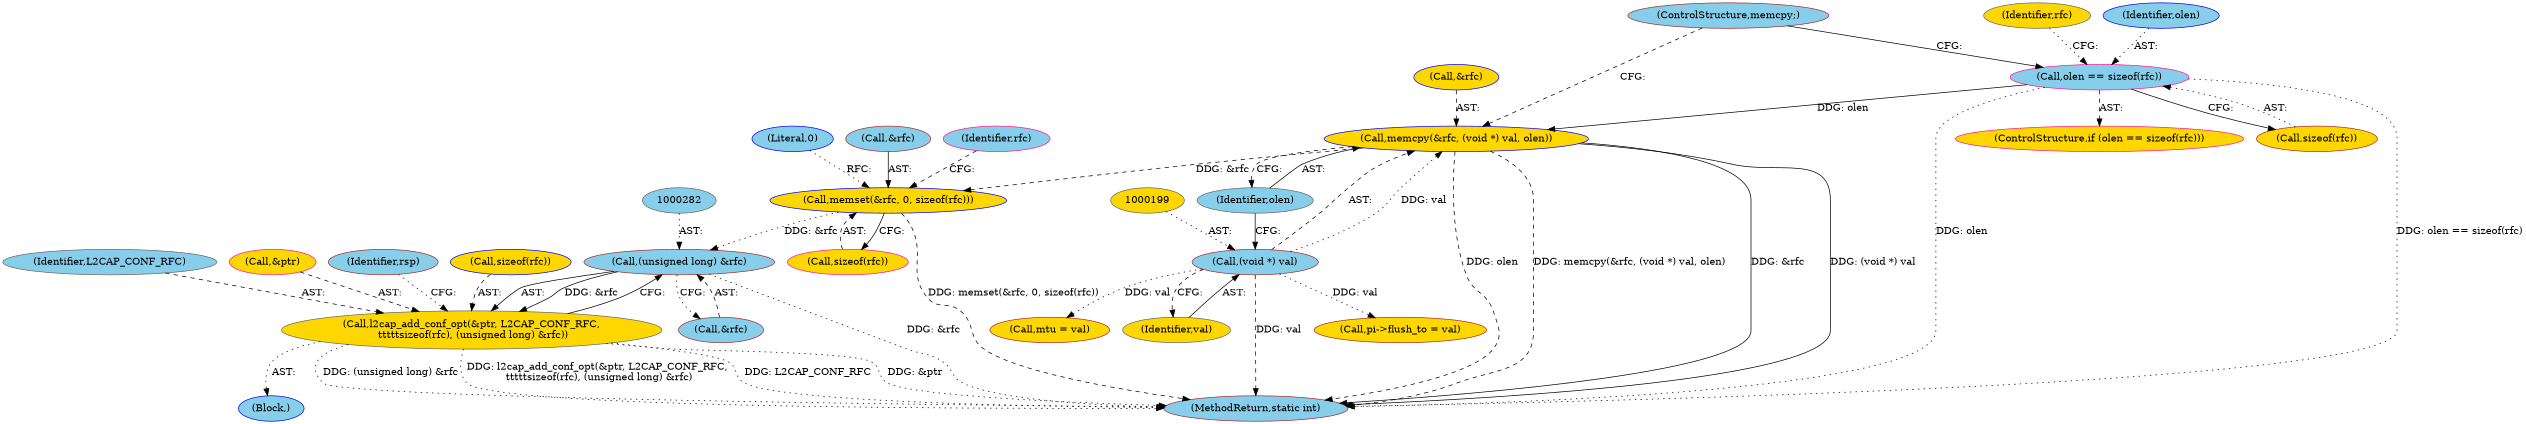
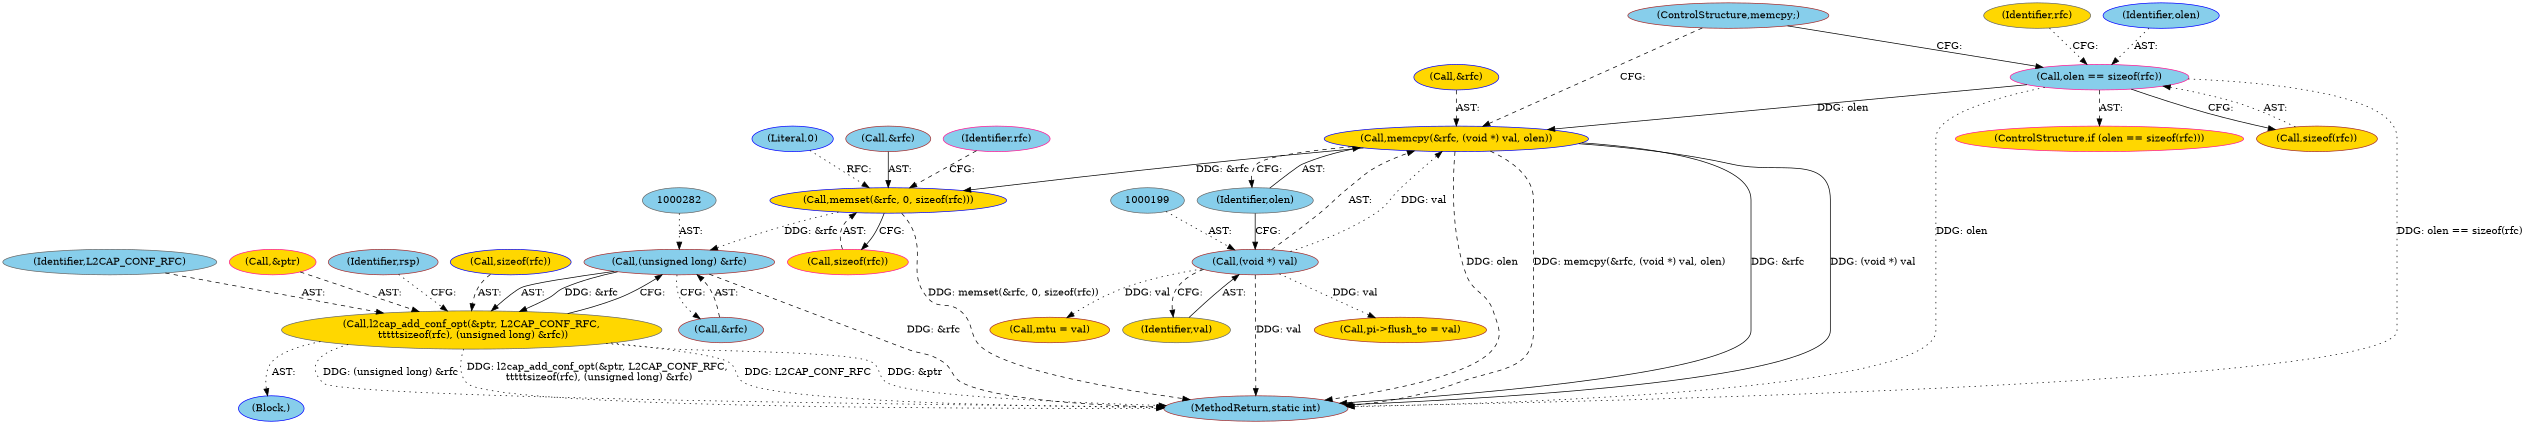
edge "(Call,memcpy(&rfc, (void *) val, olen))" -> "(Call,memset(&rfc, 0, sizeof(rfc)))": style dashed -> solid
node "1000199": fillcolor gold -> skyblue
edge "(Call,(unsigned long) &rfc)" -> "(MethodReturn,static int)": style dotted -> dashed
